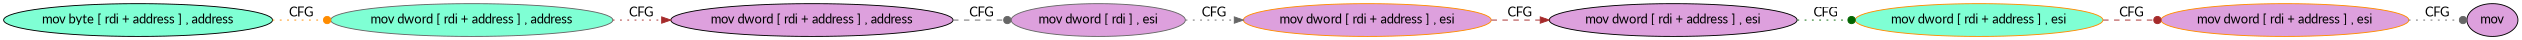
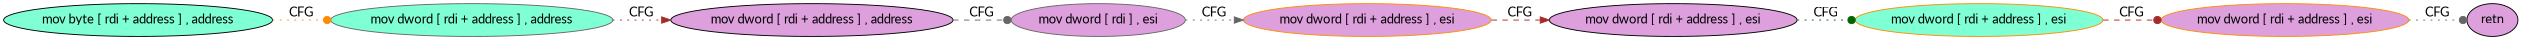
node "mov": label "mov" -> "retn"
